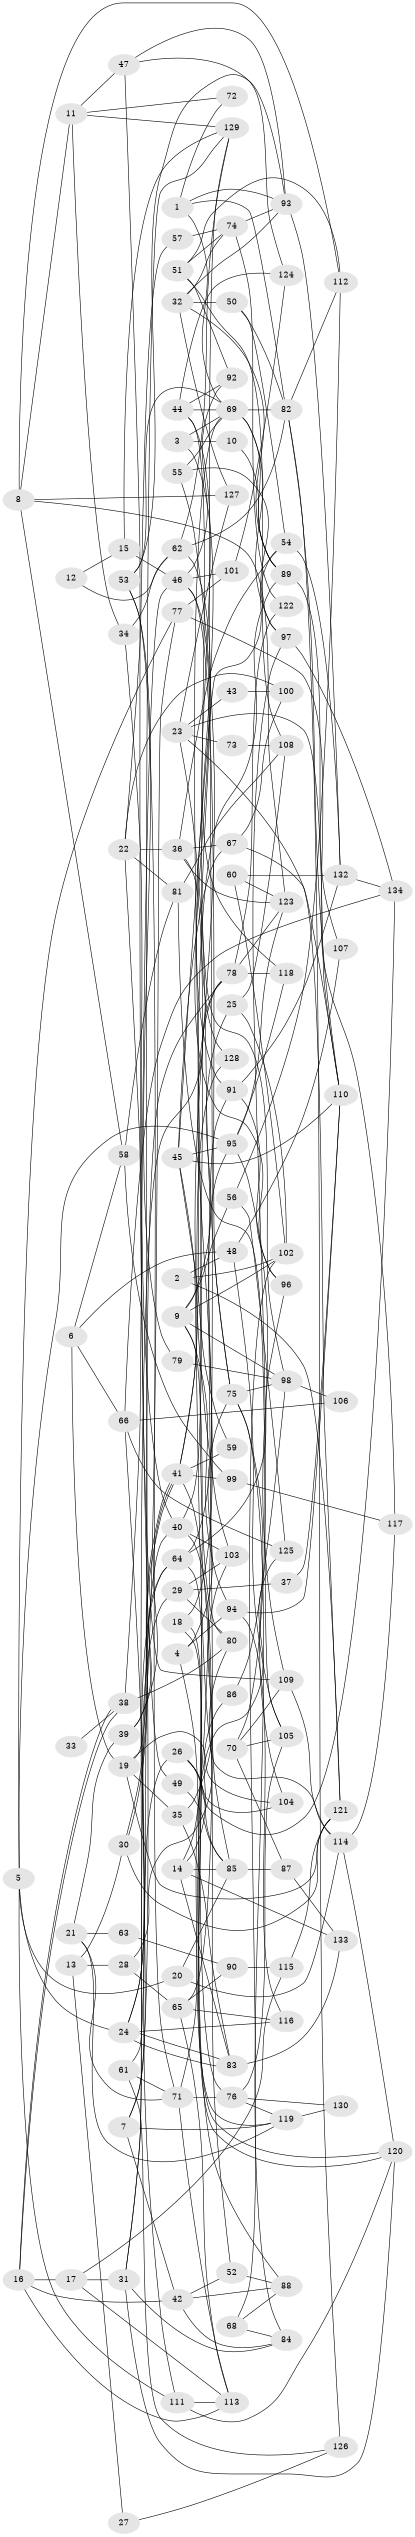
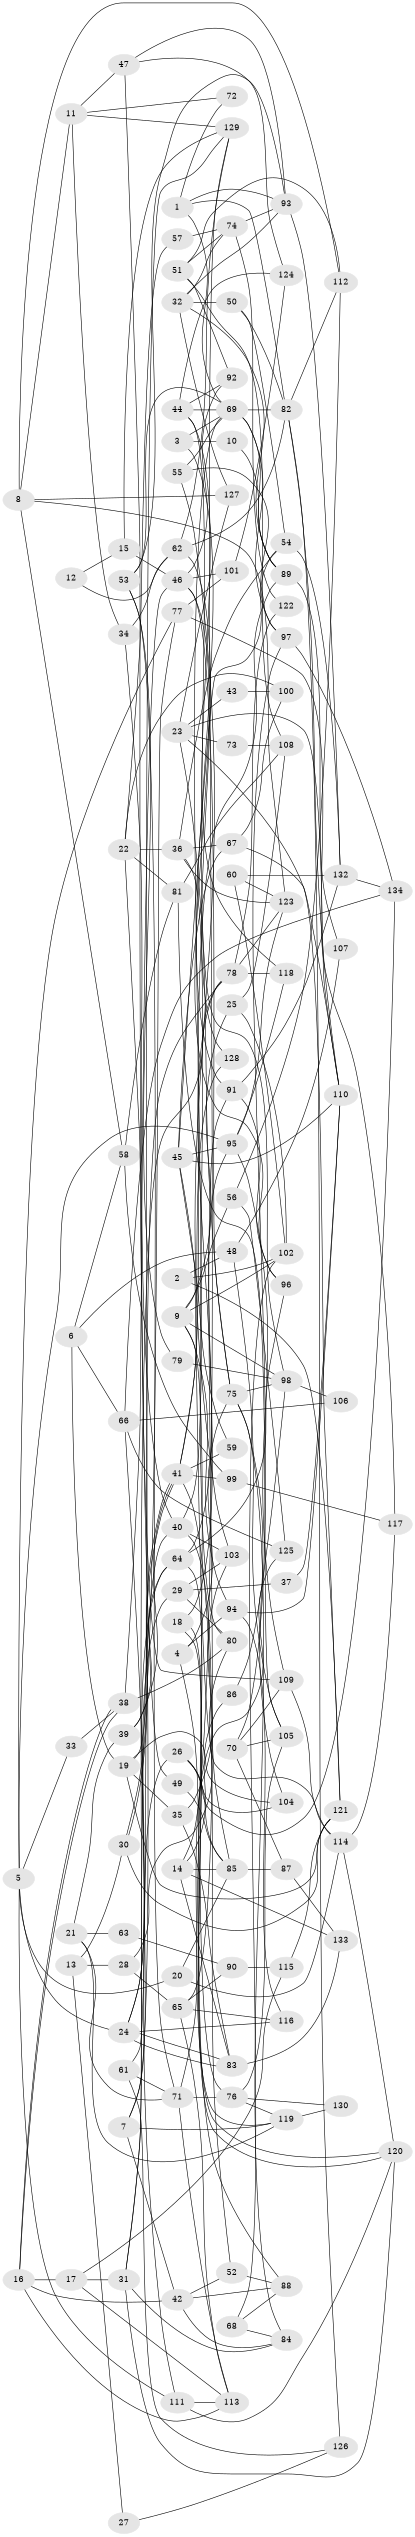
edge "33" -- "5": added
